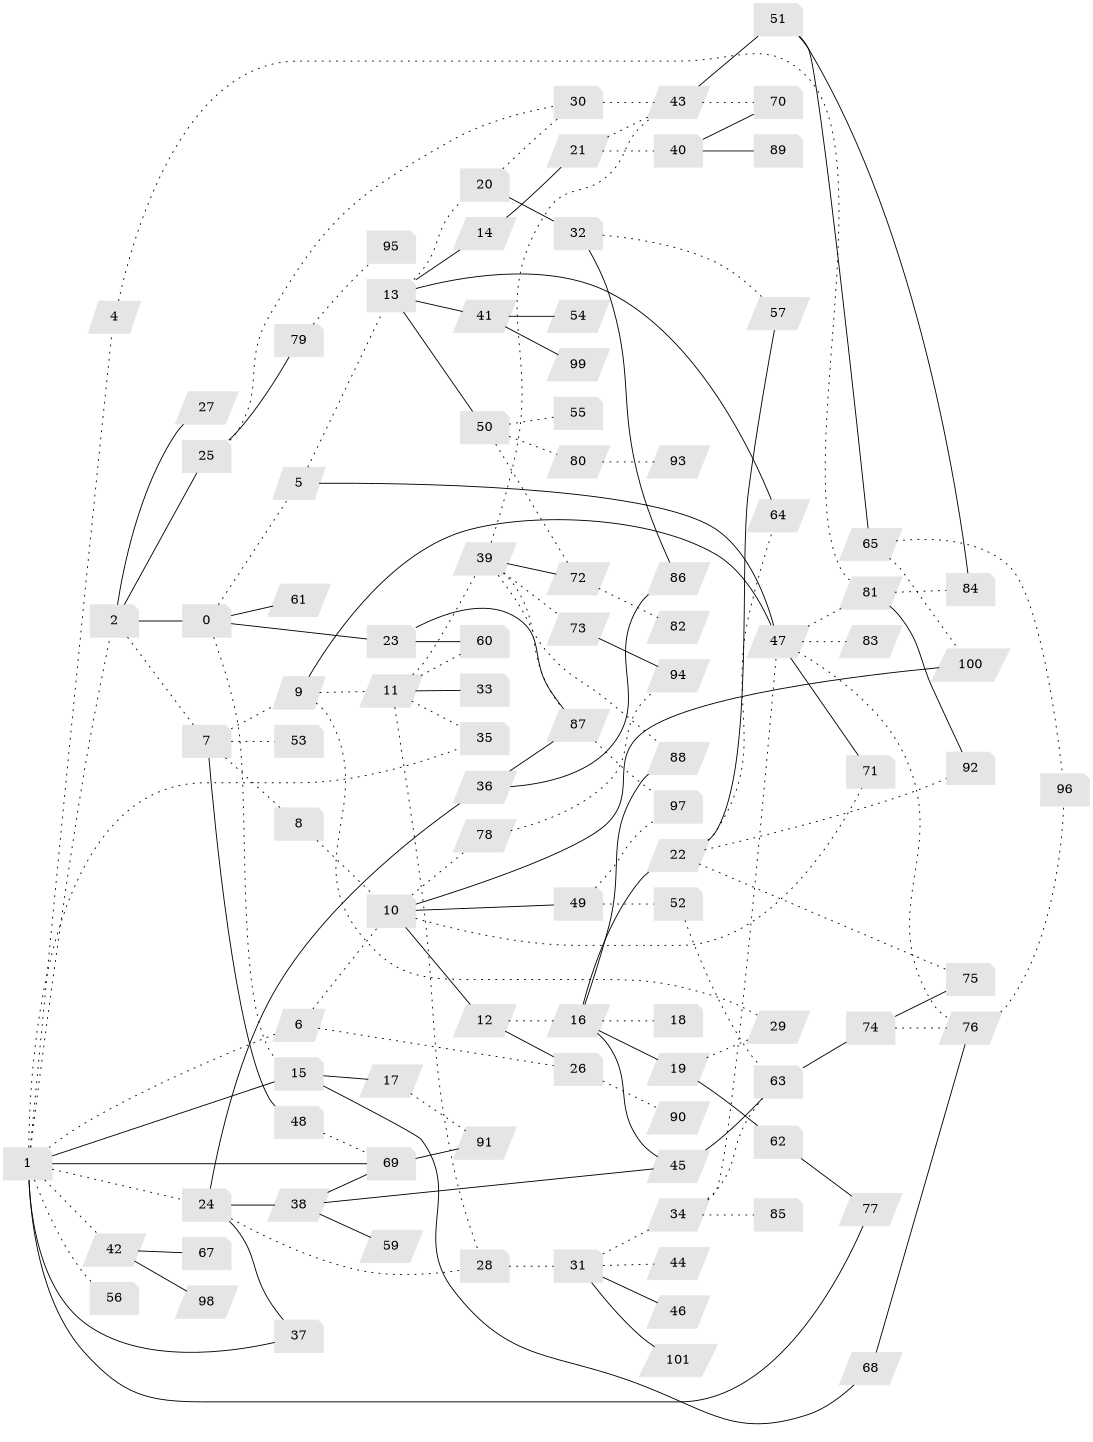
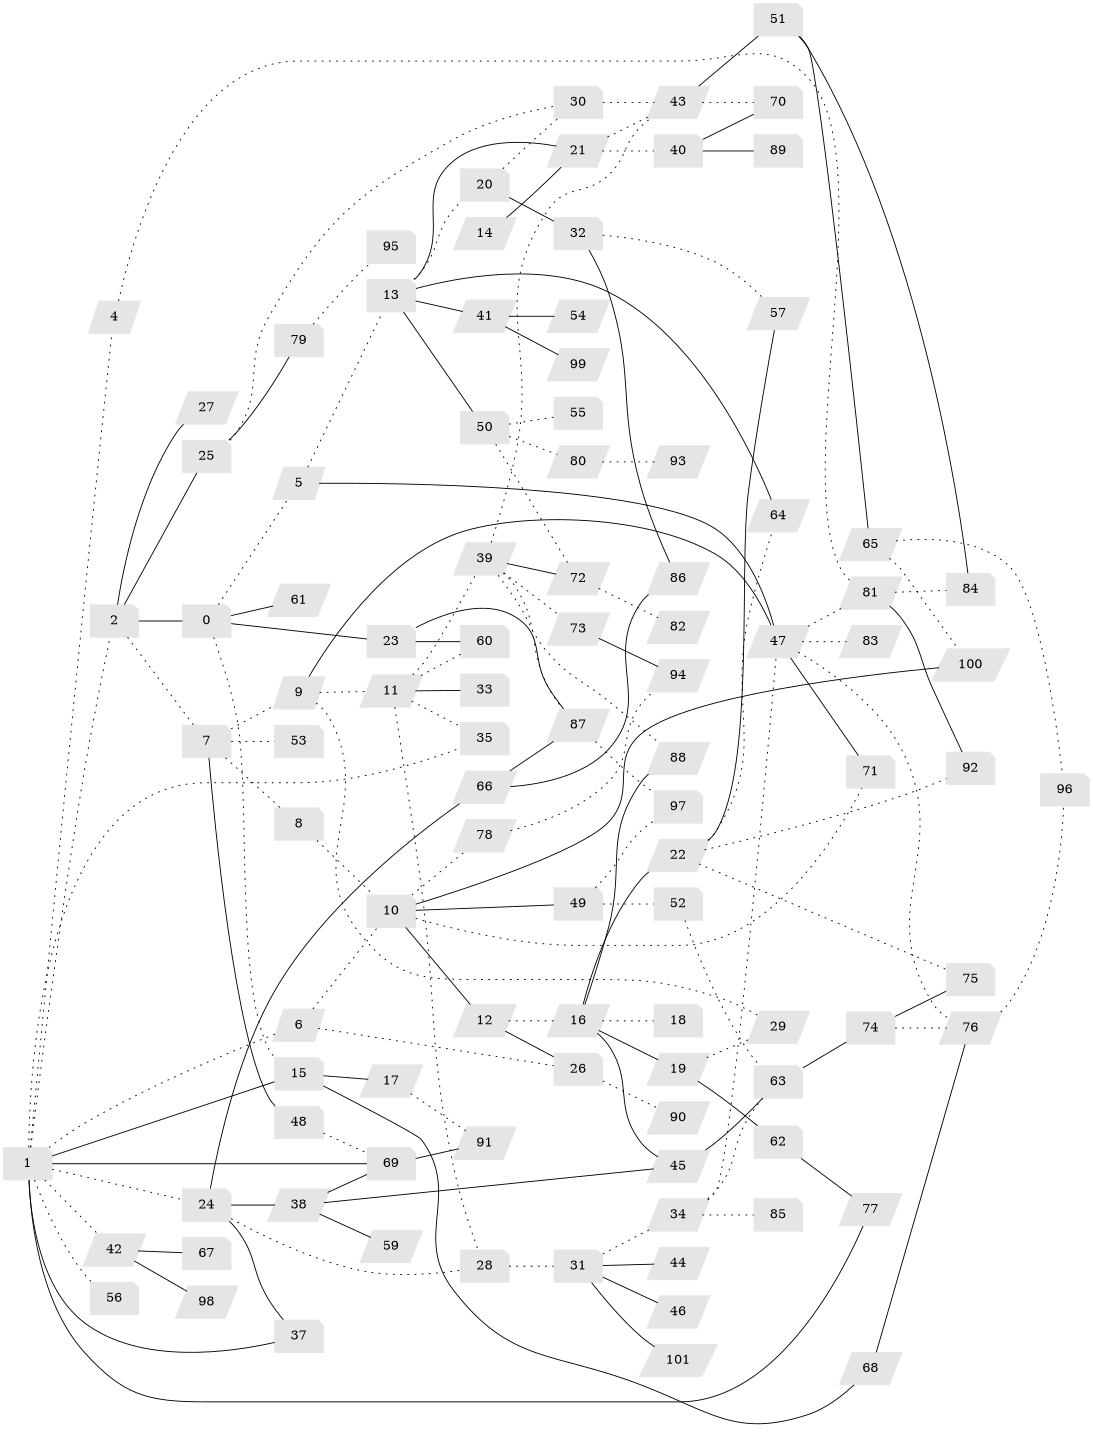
edge "14" -- "13": now "21" -- "13"
node "36": label "36" -> "66"
edge "44" -- "31": style dotted -> solid
